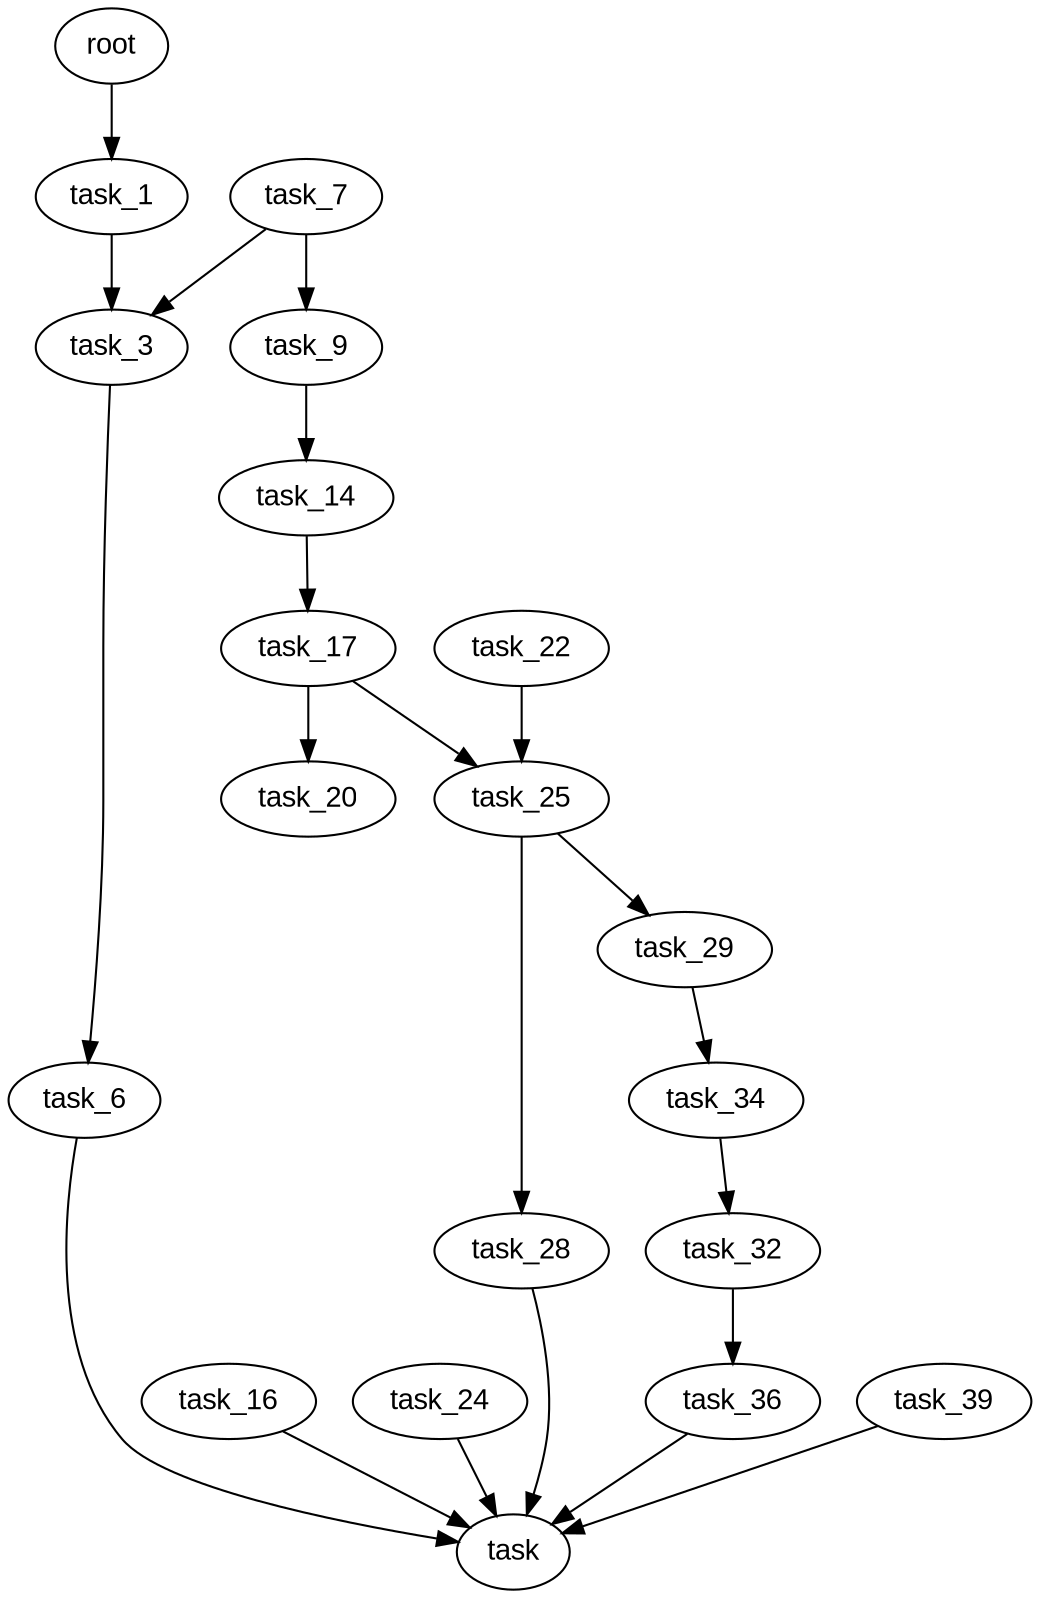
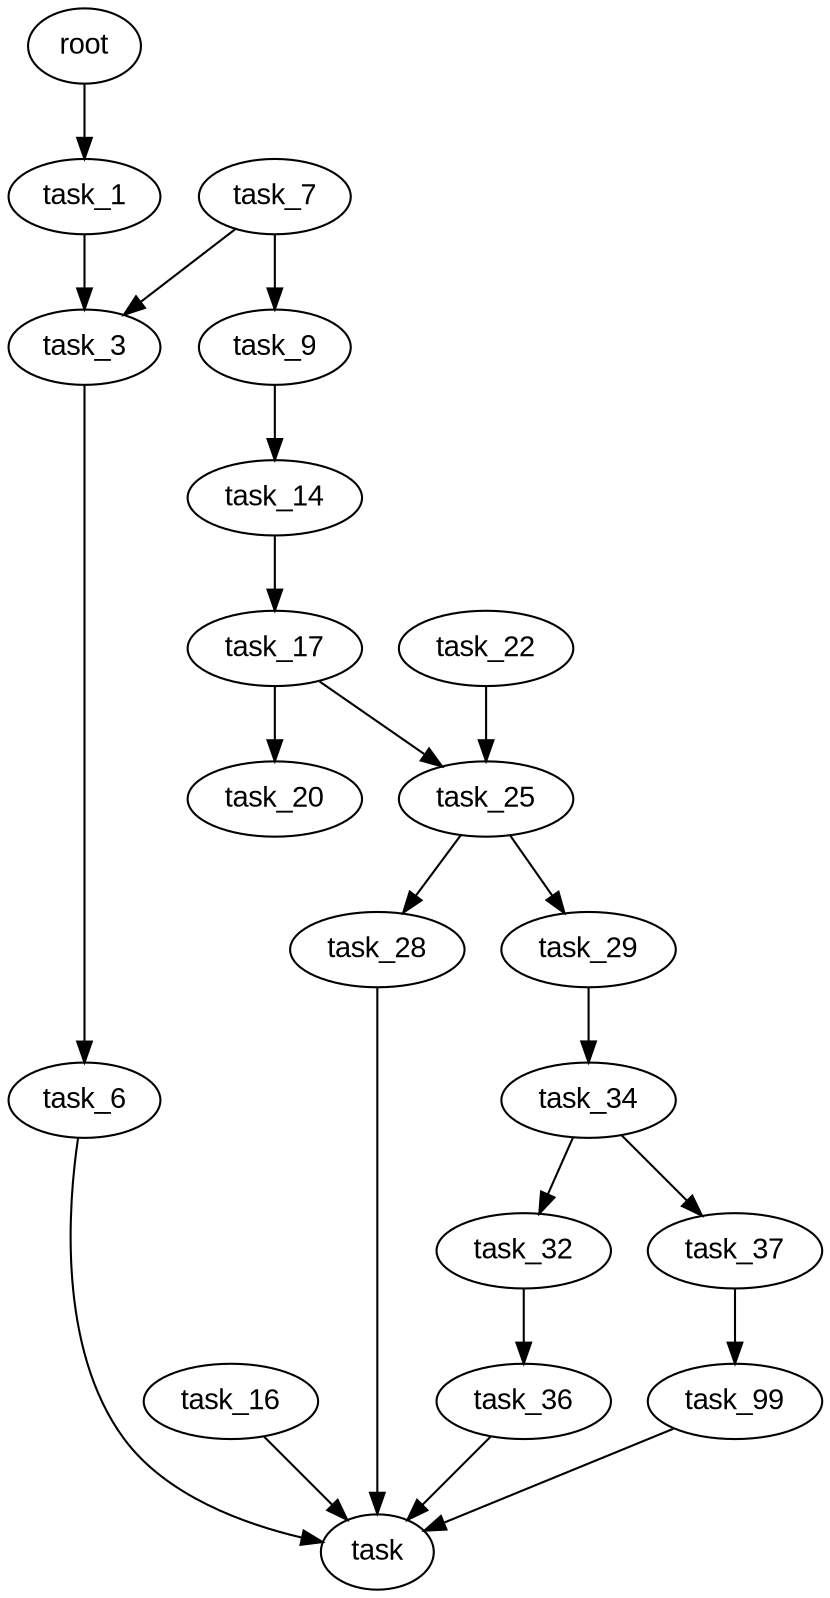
node "task_37": added
node "task_24": removed
node "task_39": label "task_39" -> "task_99"
